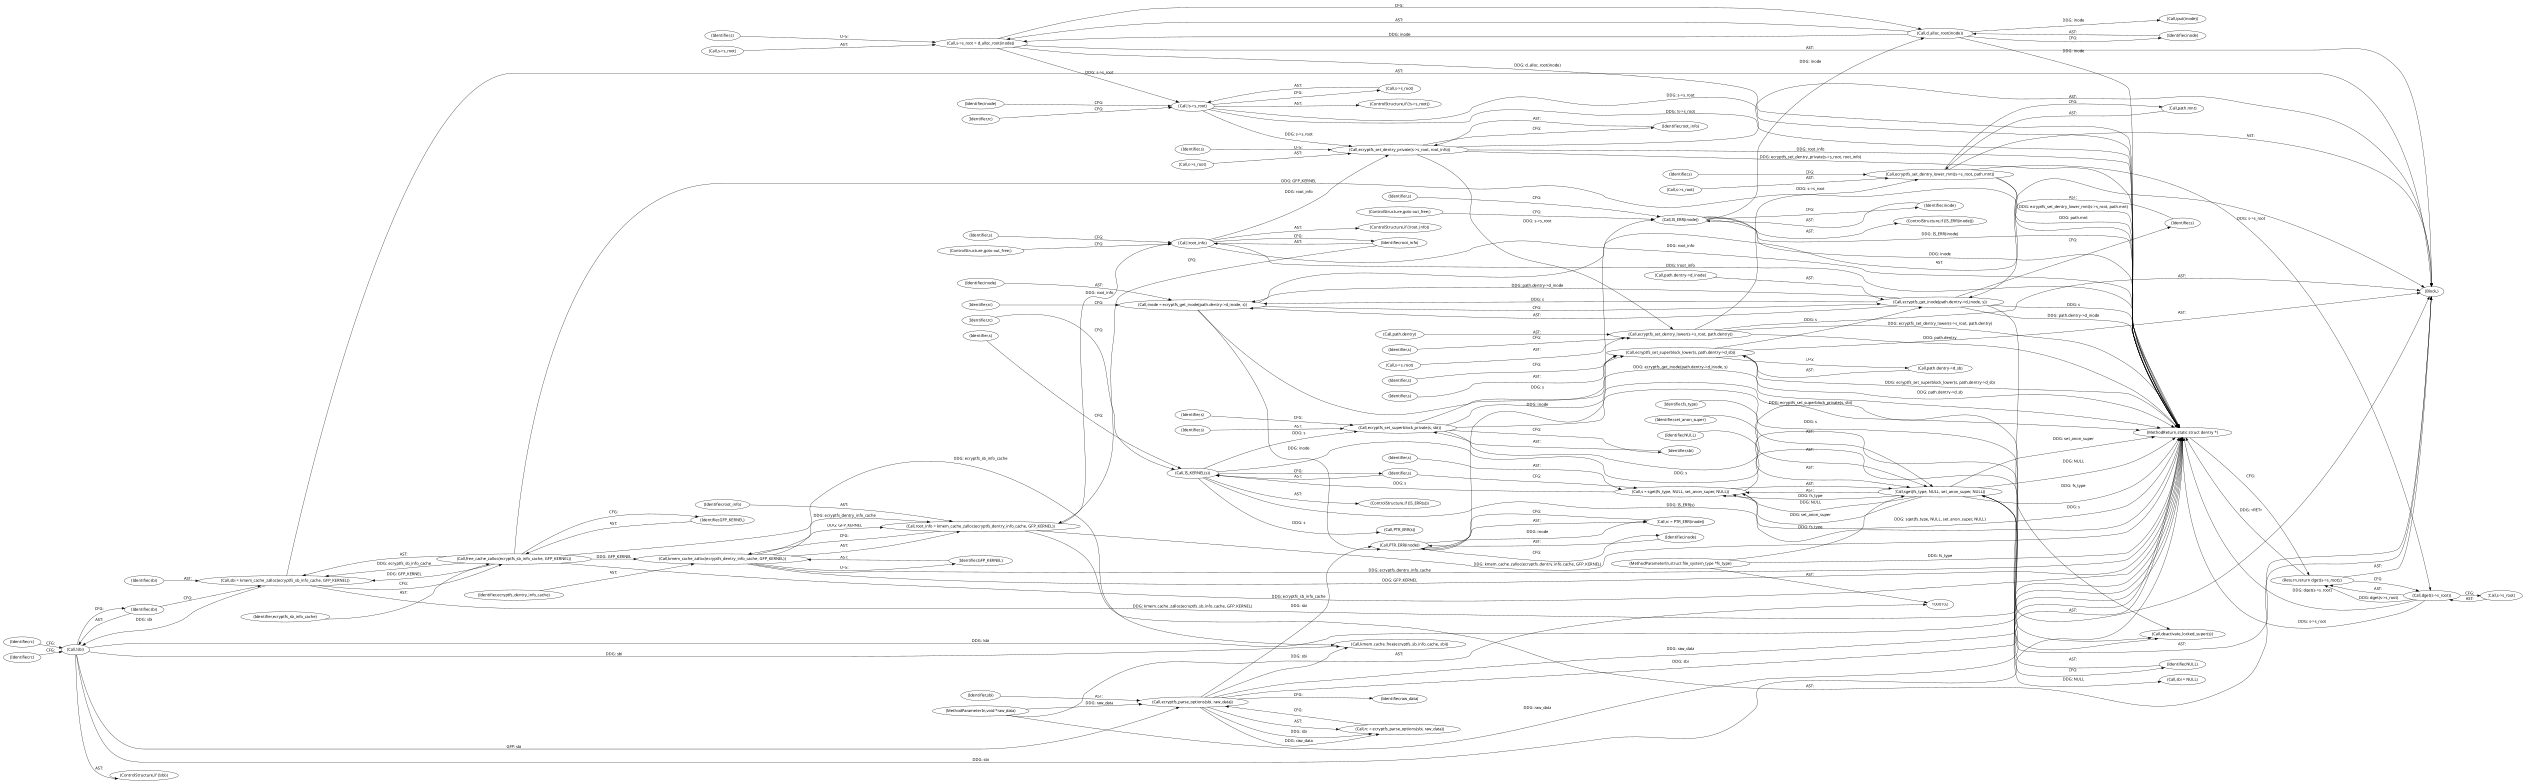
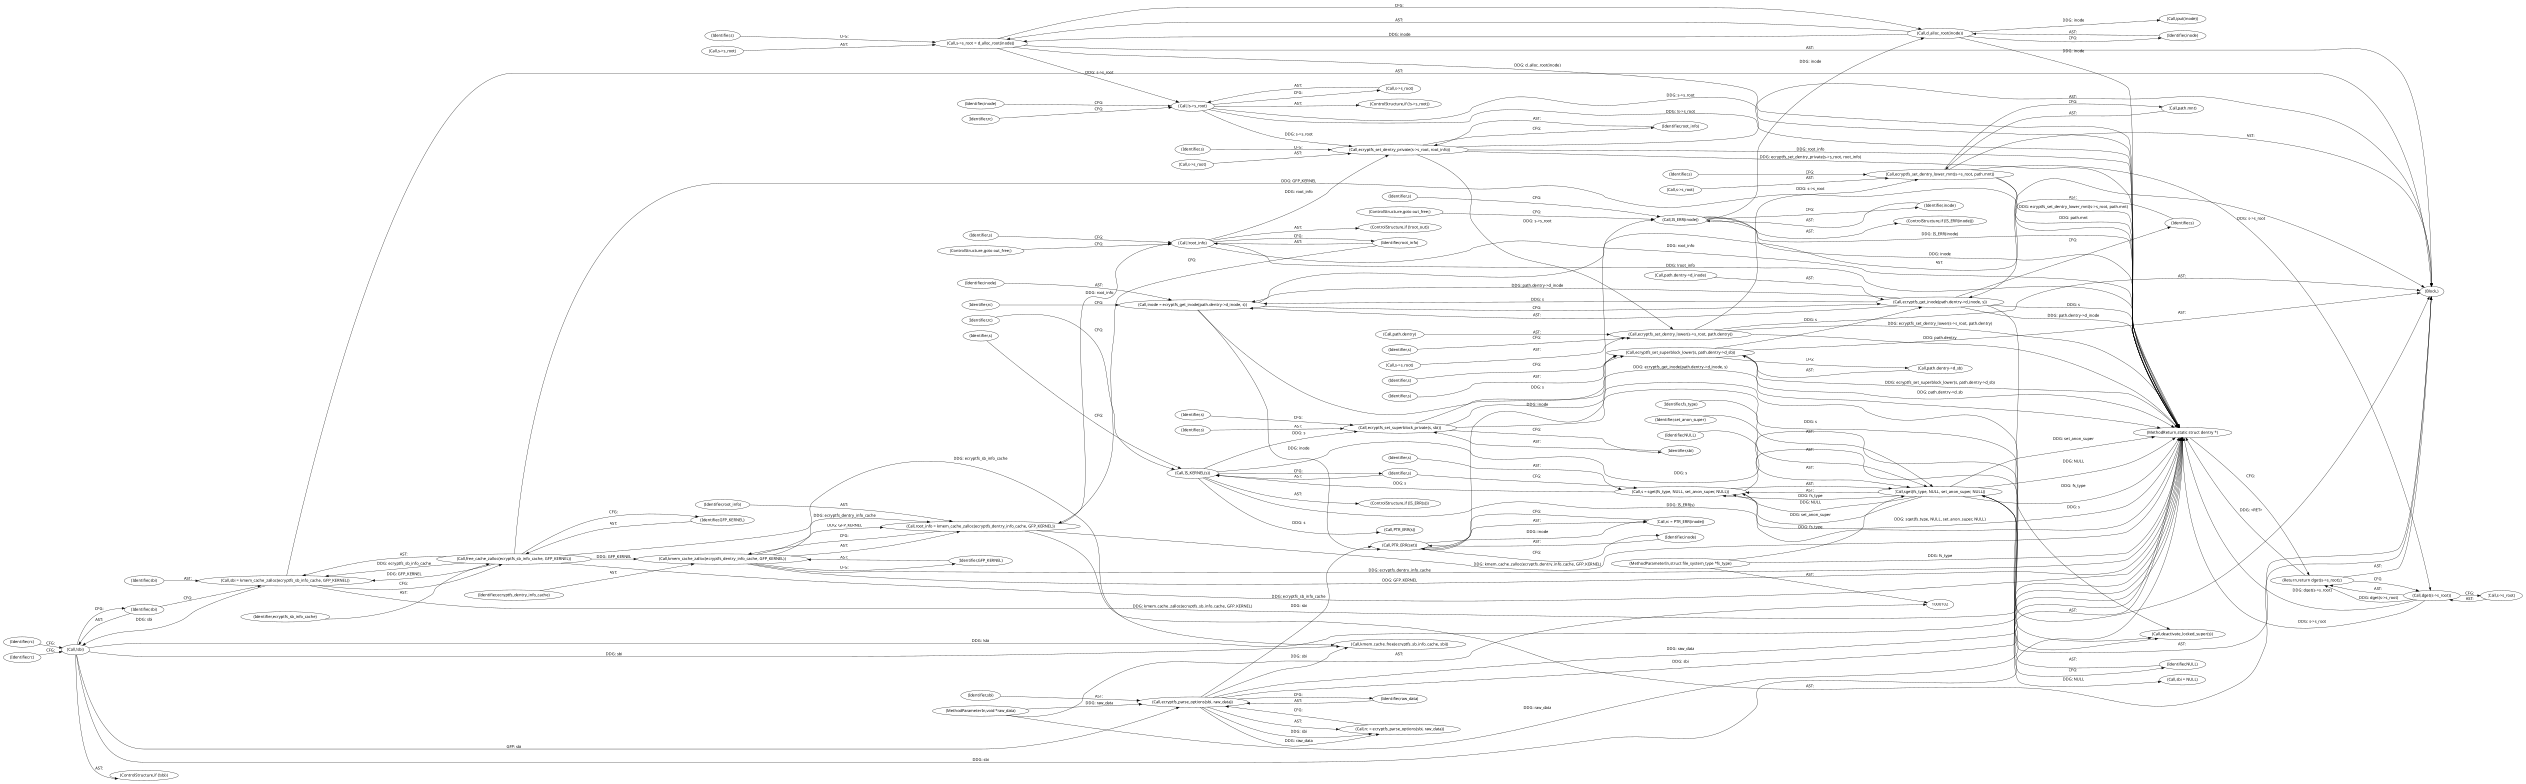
node "(ControlStructure,if (!root_info))": label "(ControlStructure,if (!root_info))" -> "(ControlStructure,if (!root_out))"
edge "(Call,ecryptfs_set_superblock_private(s, sbi))" -> "(MethodReturn,static struct dentry *)": removed, label "DDG: ecryptfs_set_superblock_private(s, sbi)"
node "(Call,PTR_ERR(inode))": label "(Call,PTR_ERR(inode))" -> "(Call,PTR_ERR(set))"
edge "(Identifier,raw_data)" -> "(Call,ecryptfs_parse_options(sbi, raw_data))": added, label "AST:"
